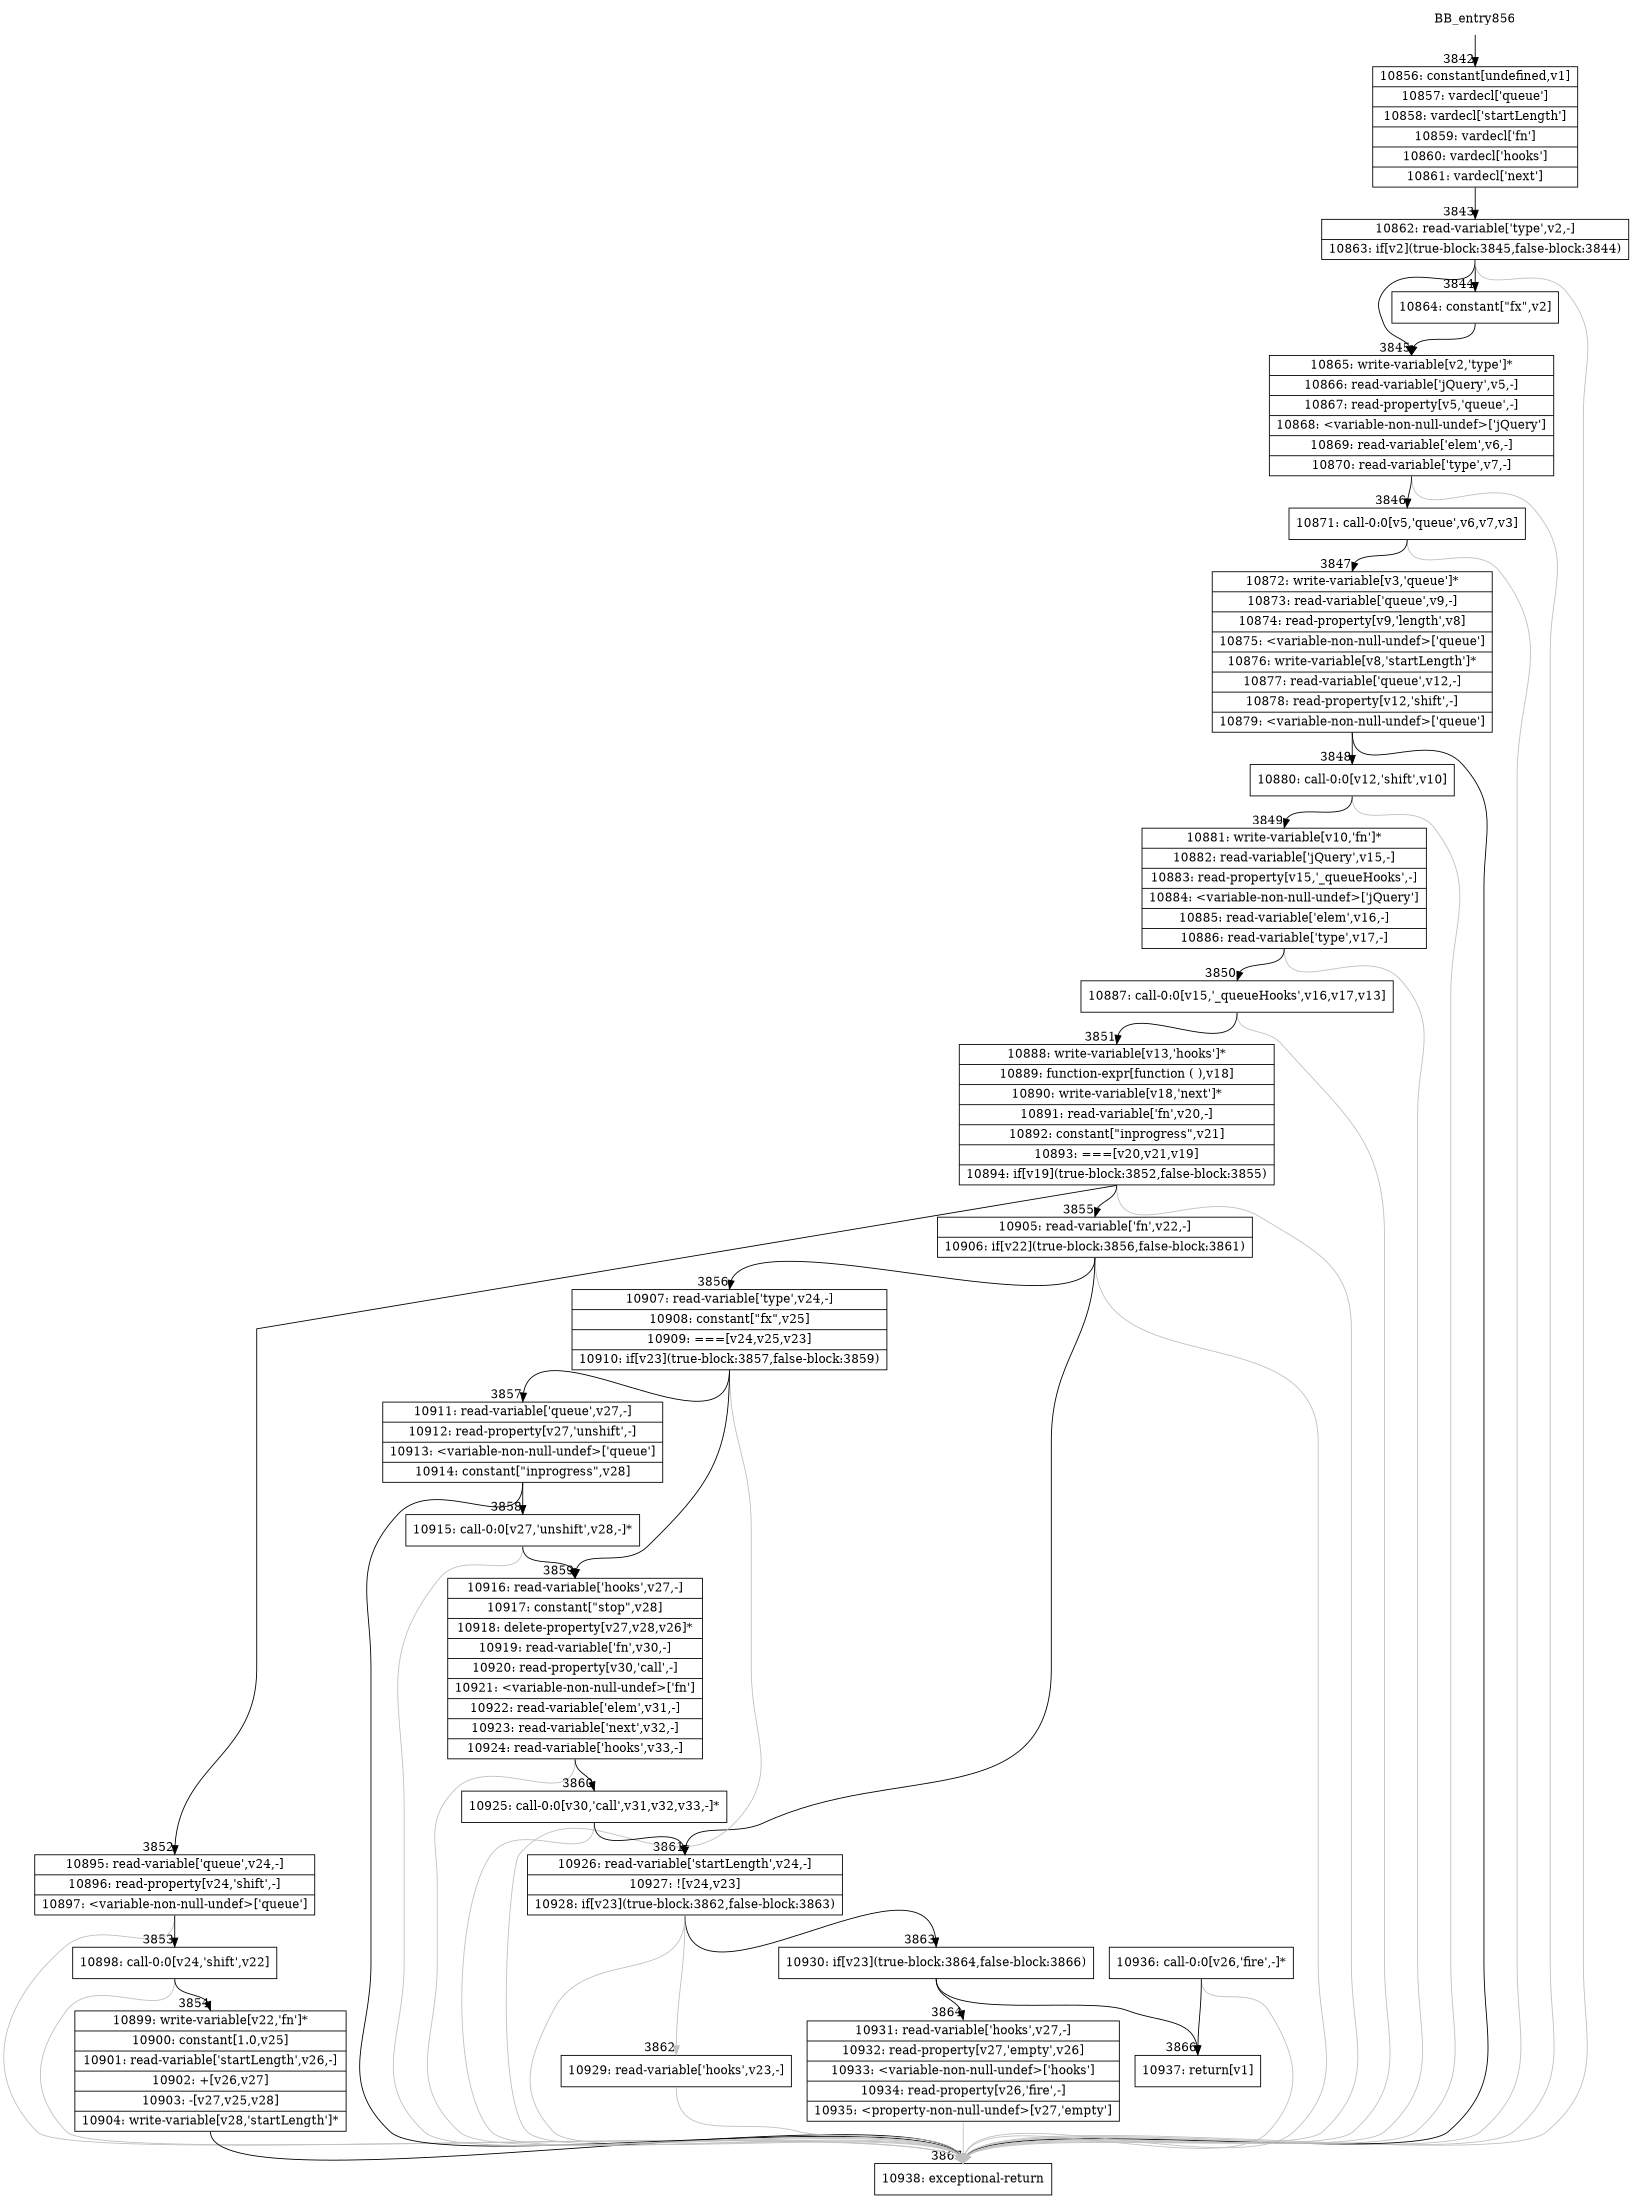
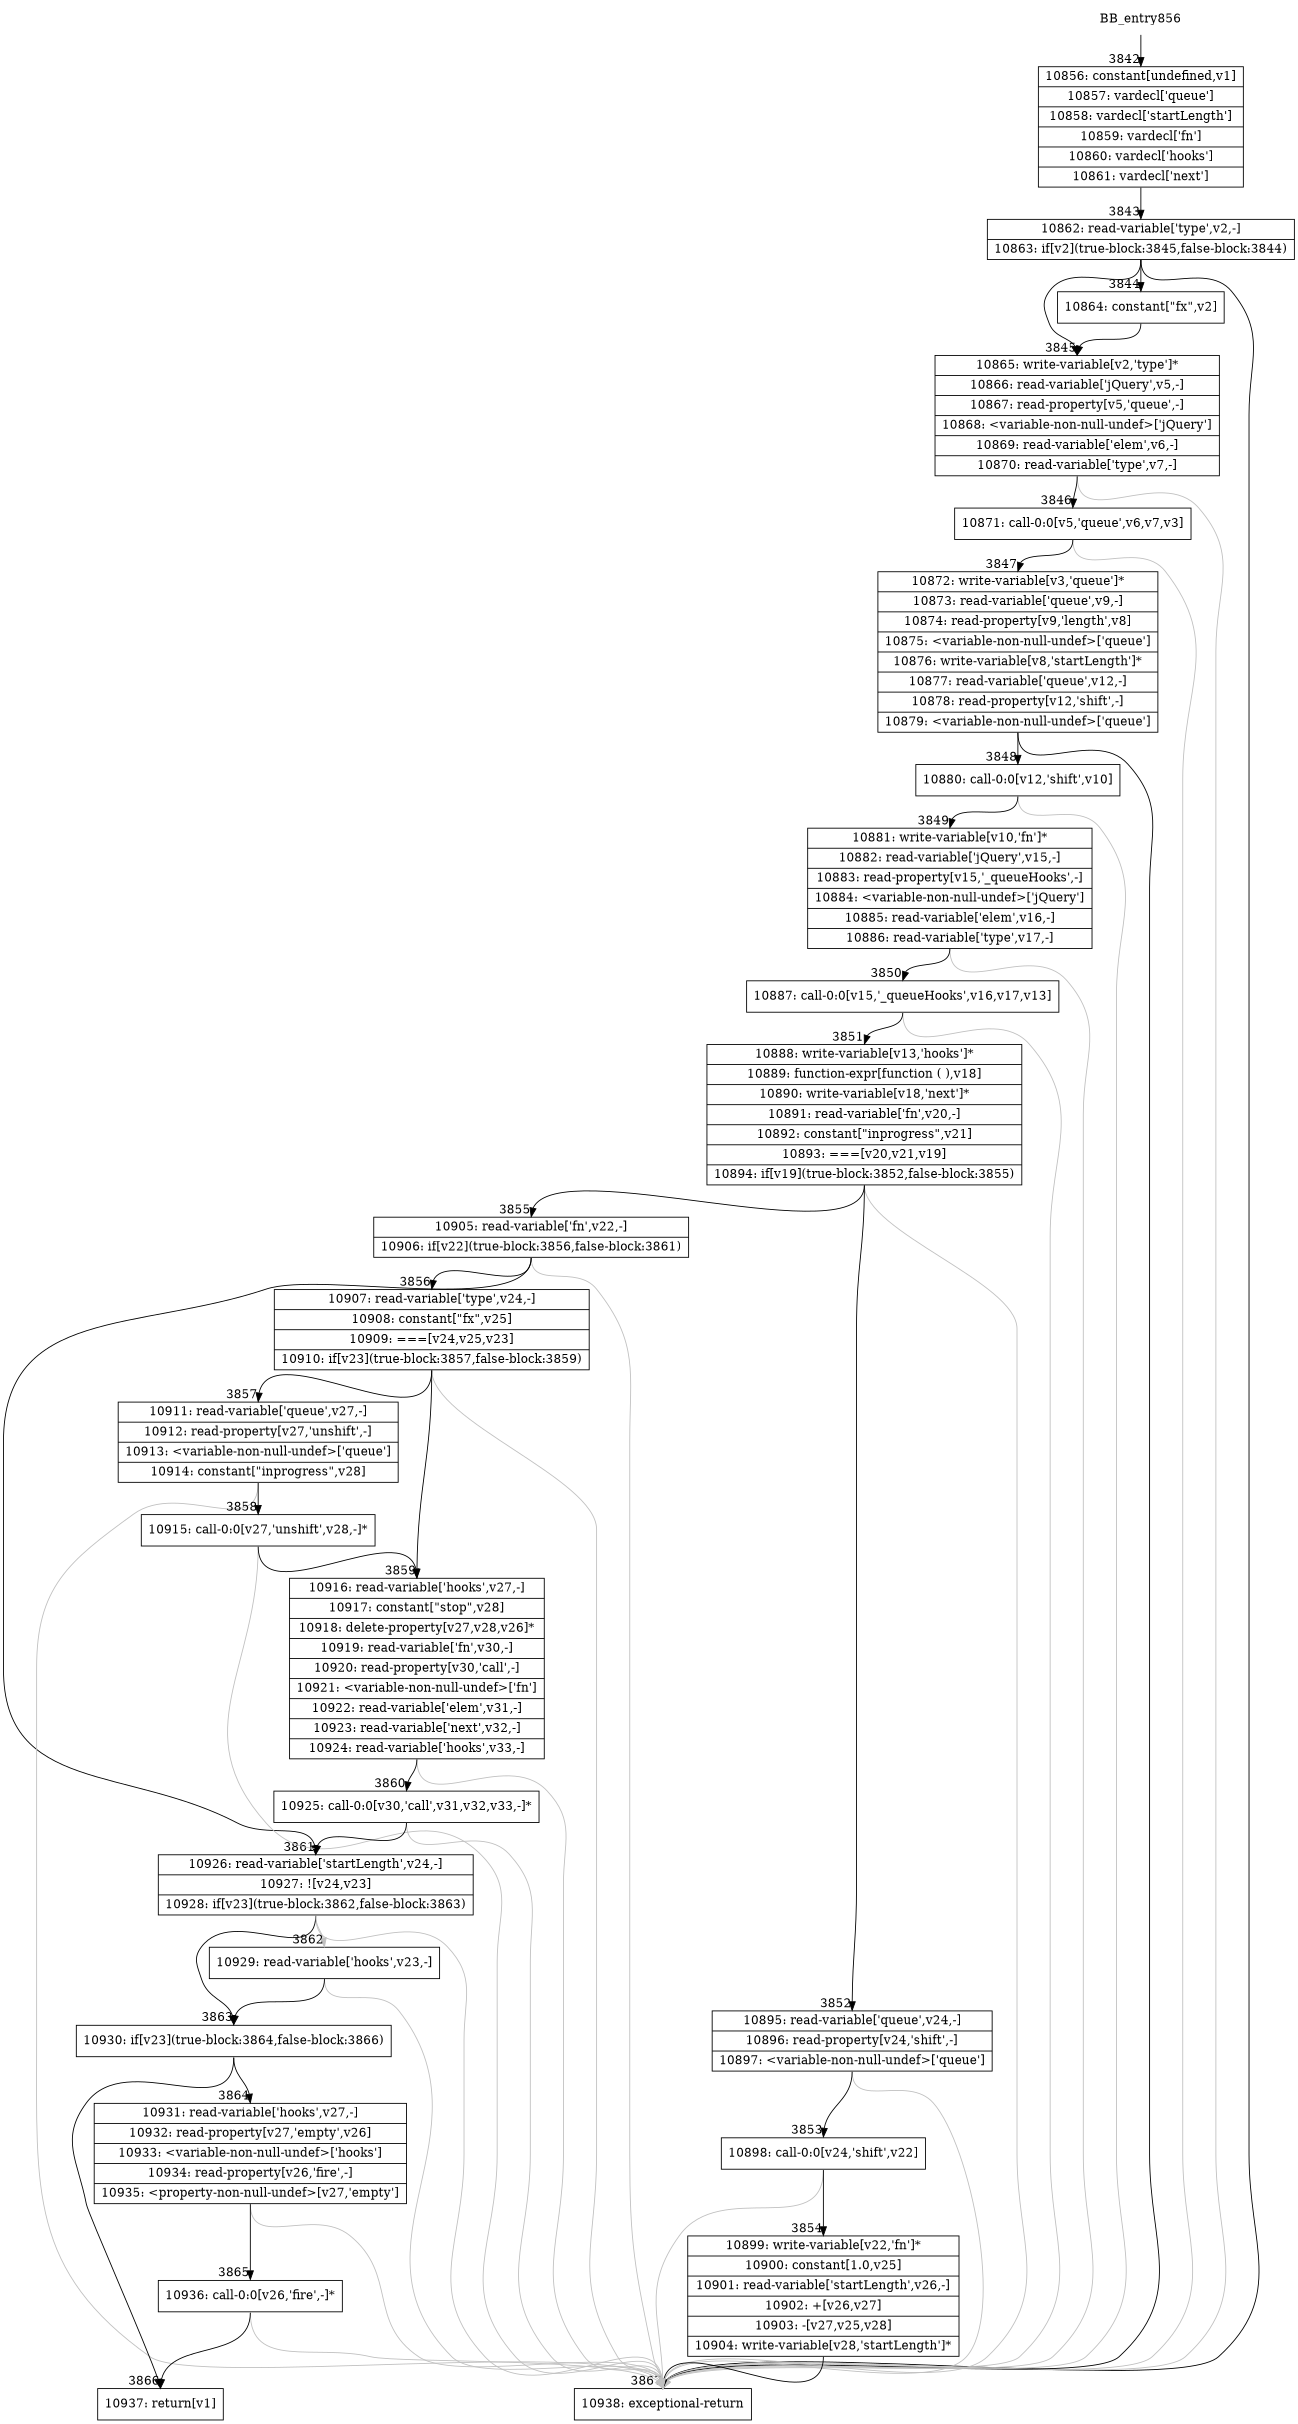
edge "10862: read-variable['type',v2,-]" -> "10938: exceptional-return": color gray -> black
edge "10929: read-variable['hooks',v23,-]" -> "10930: if[v23](true-block:3864,false-block:3866)": added
edge "10911: read-variable['queue',v27,-]" -> "10938: exceptional-return": color black -> gray
edge "10931: read-variable['hooks',v27,-]" -> "10936: call-0:0[v26,'fire',-]*": added
